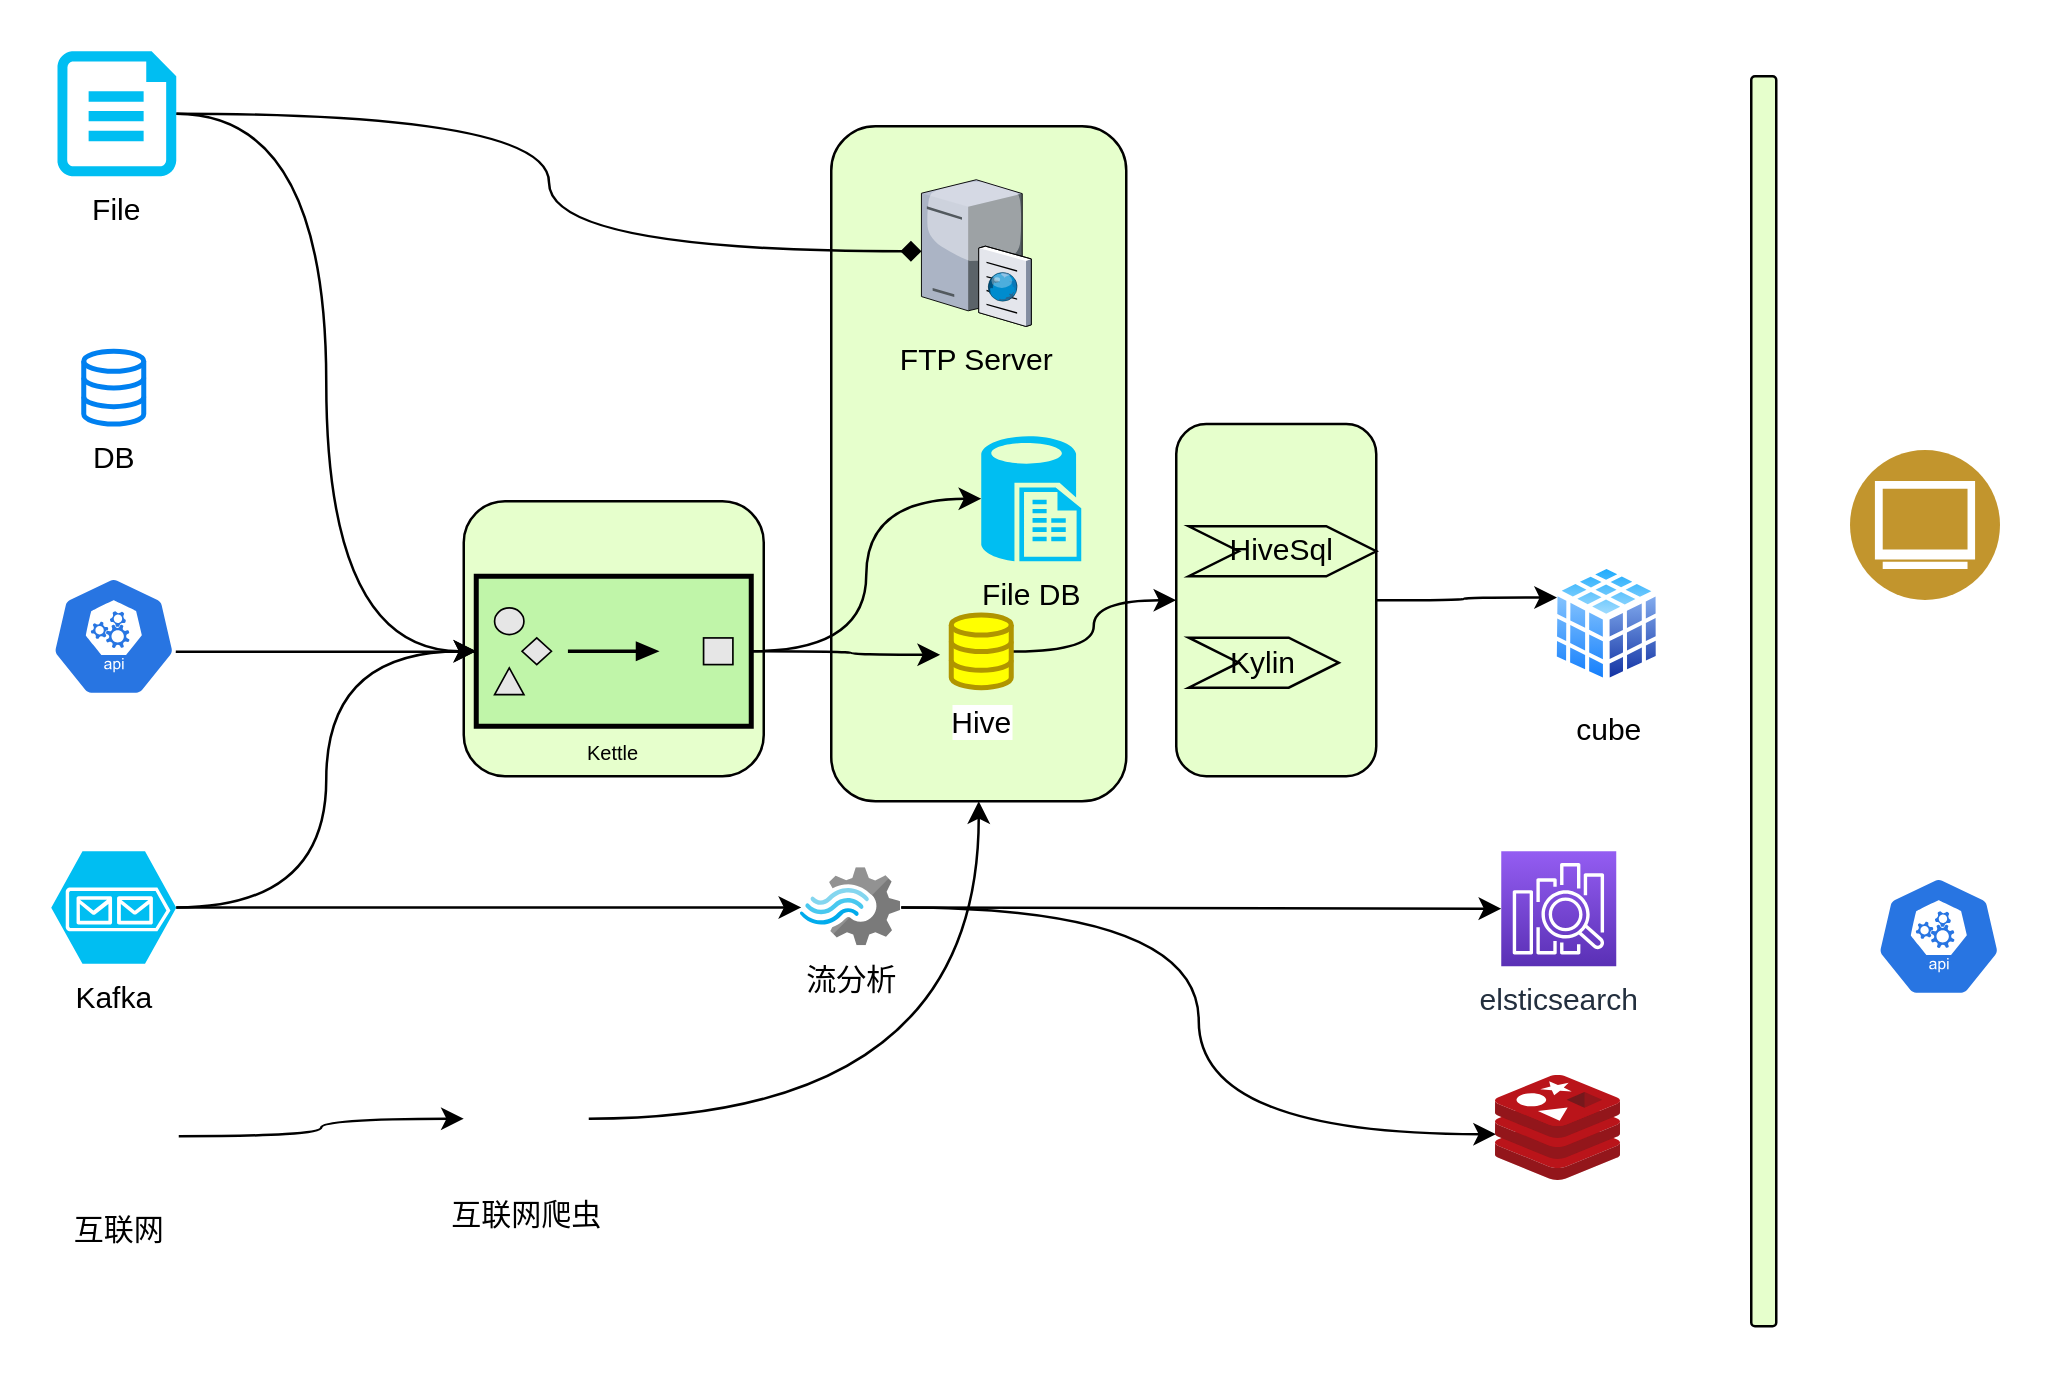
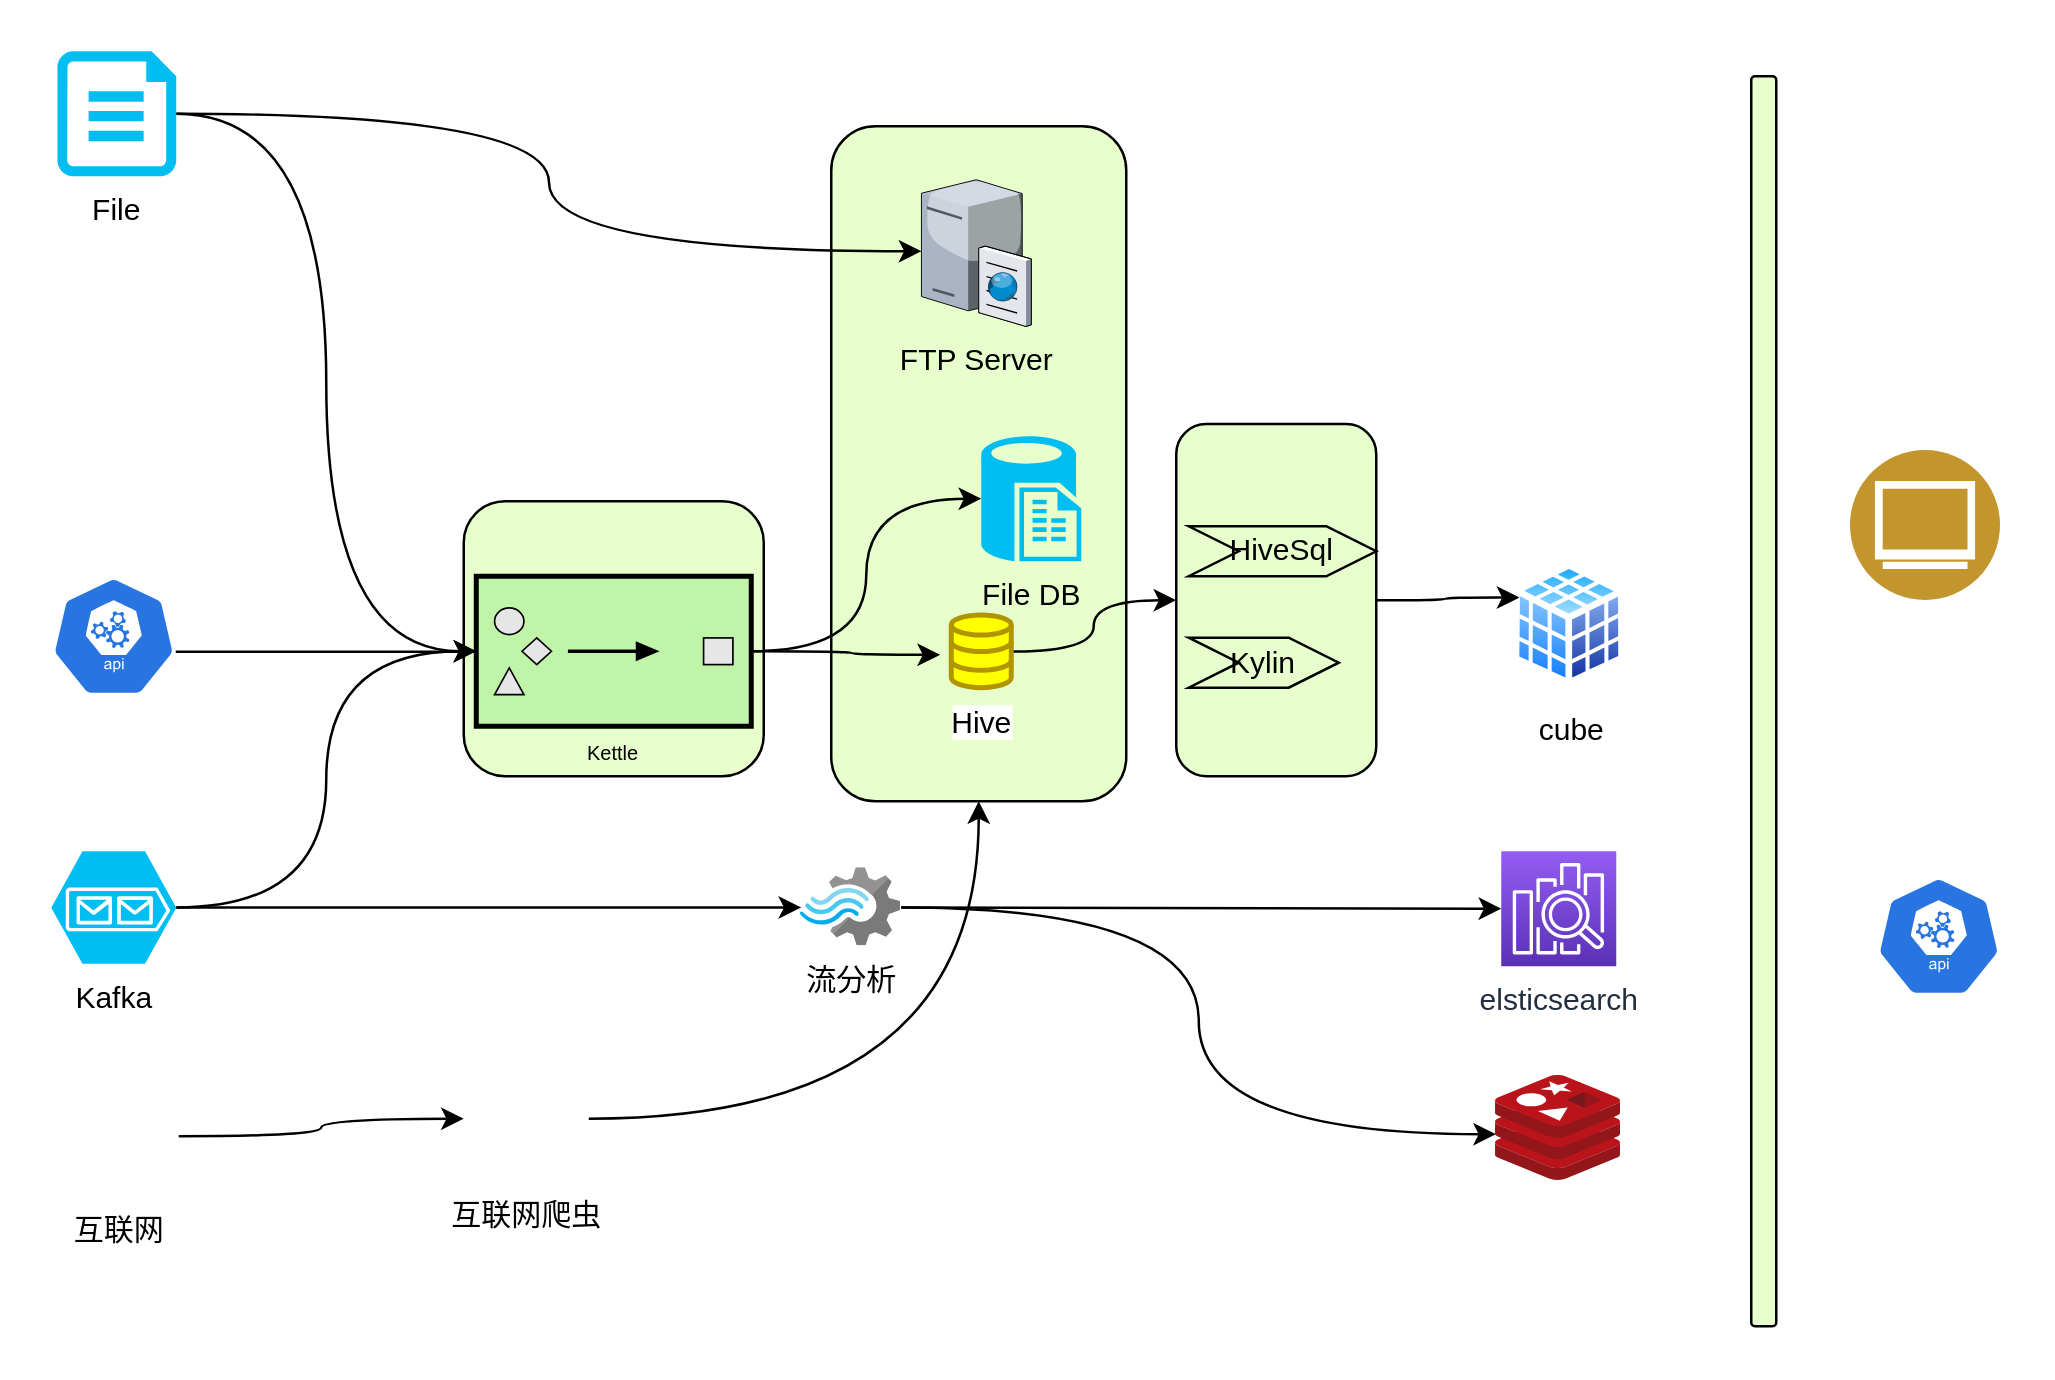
edge "File" -> "FTP Server": arrowhead diamond -> classic
node "DB": removed
node "cube": moved (1608, 625) -> (1570, 625)
